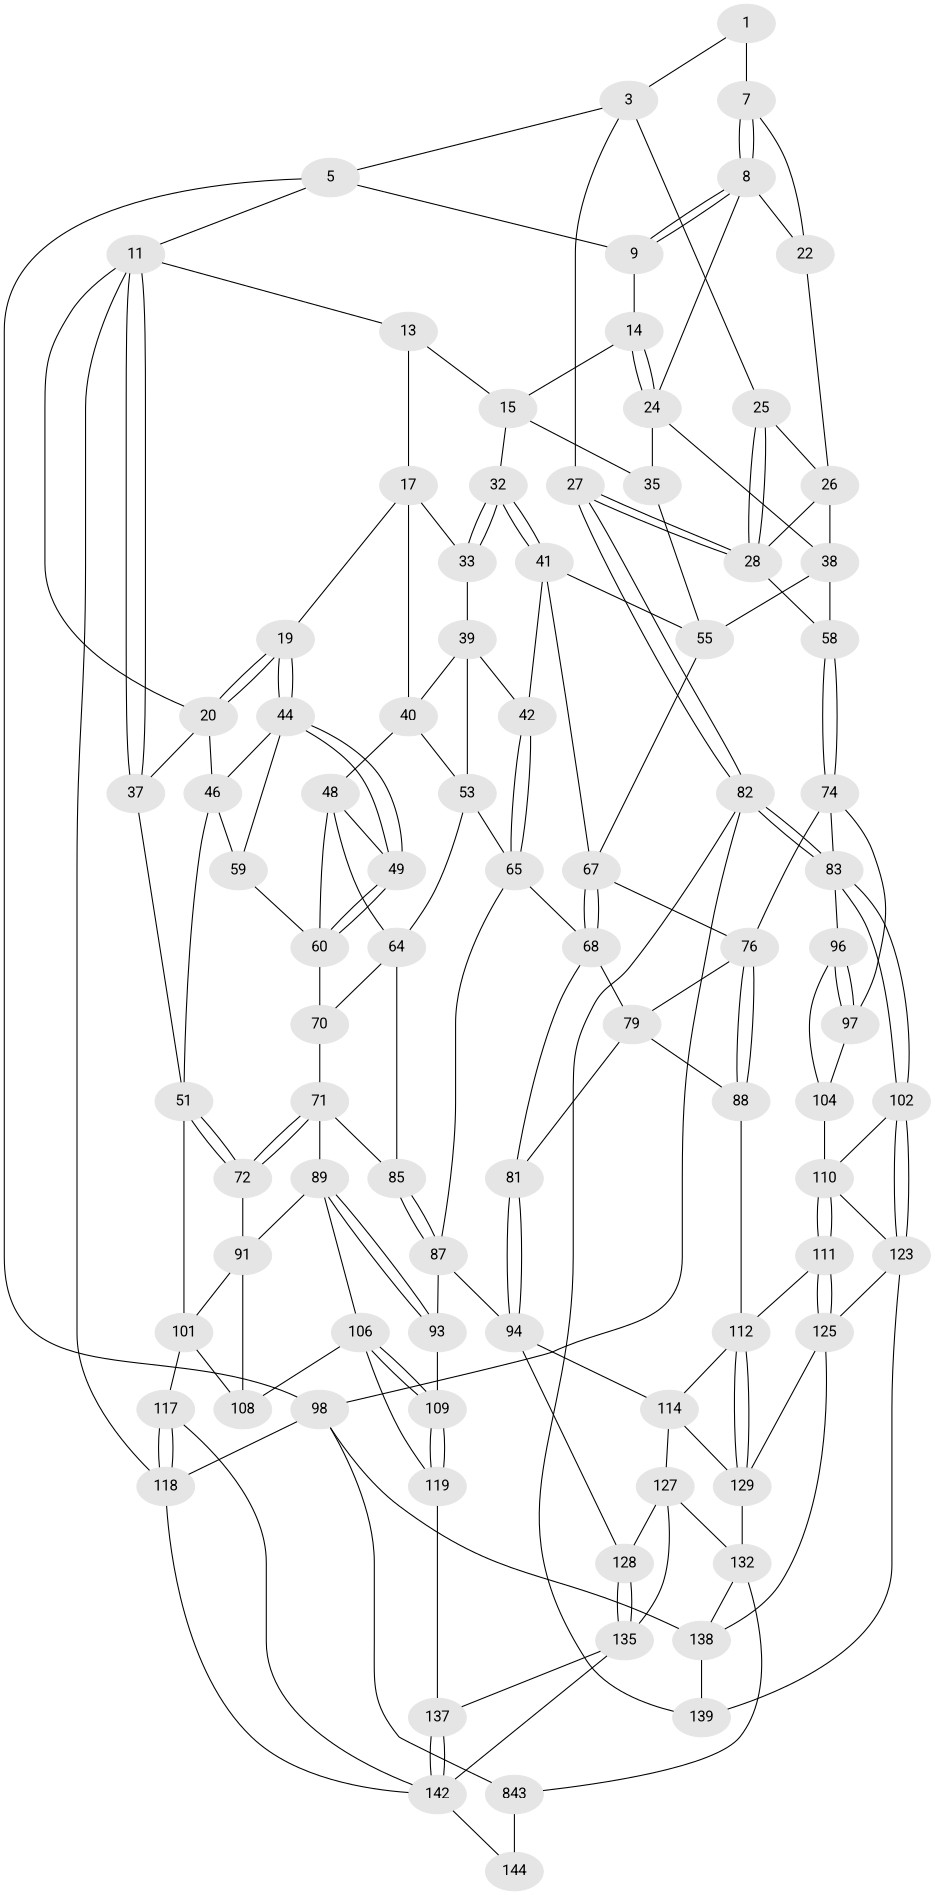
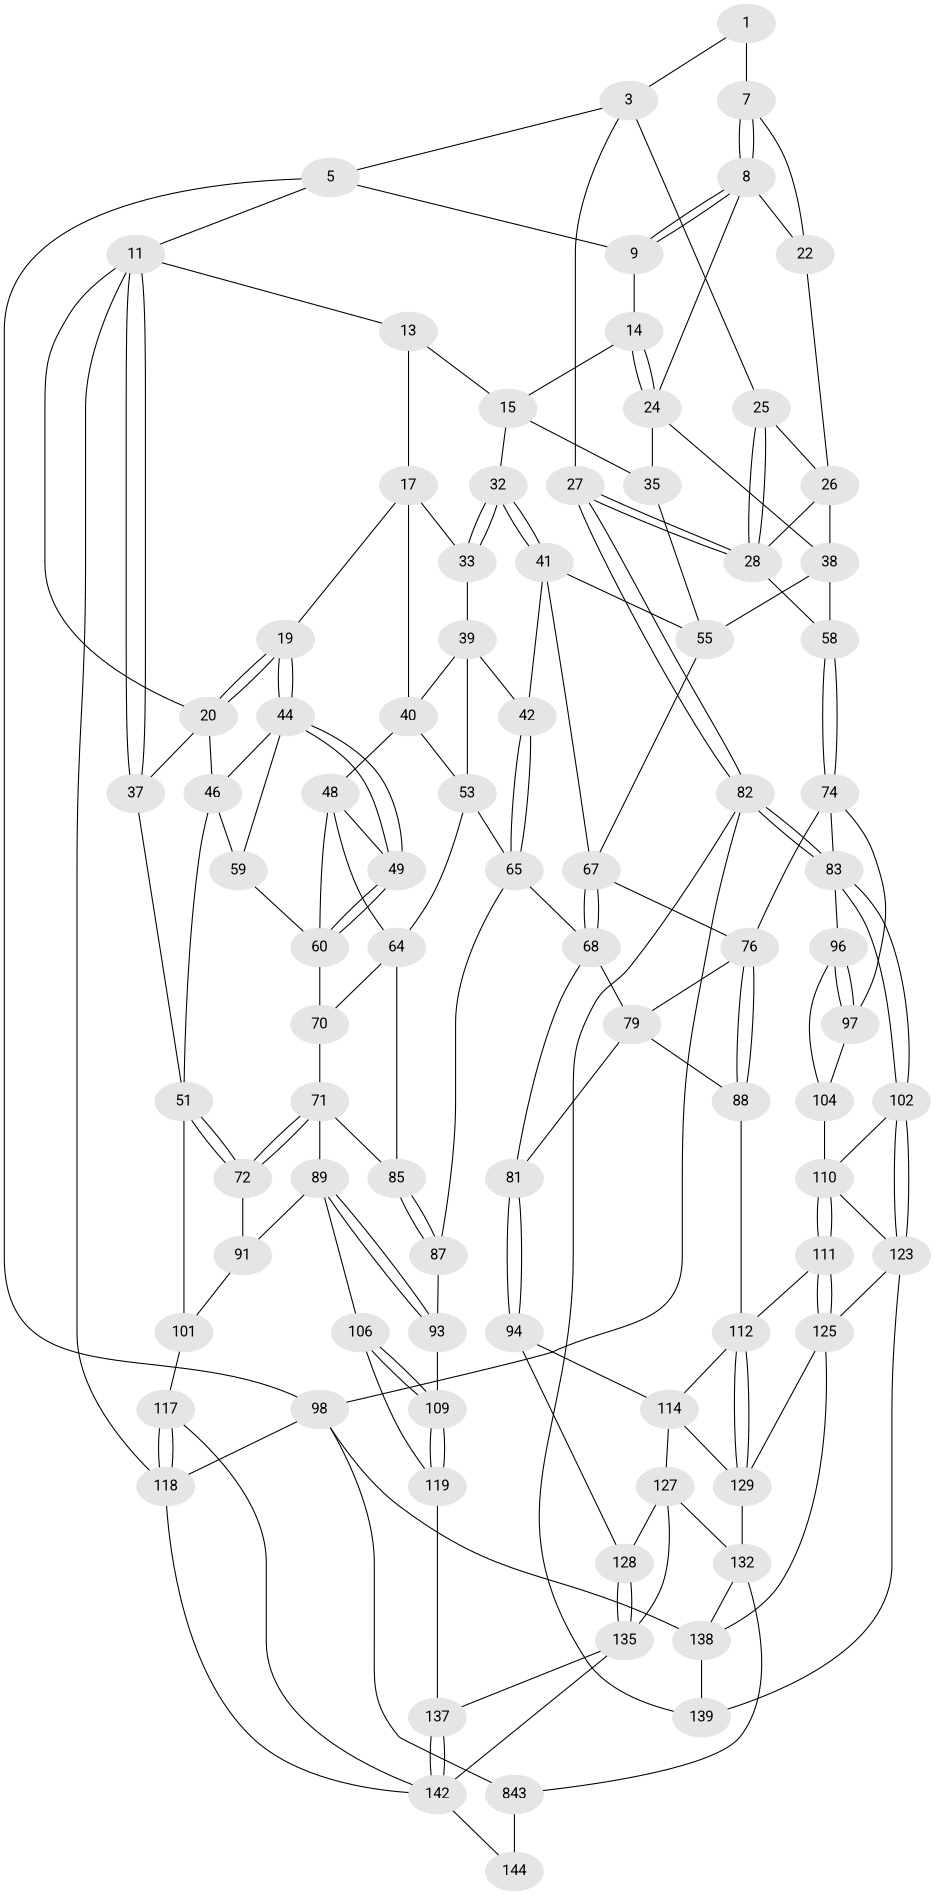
edge "87" -- "94": removed
node "108": removed
